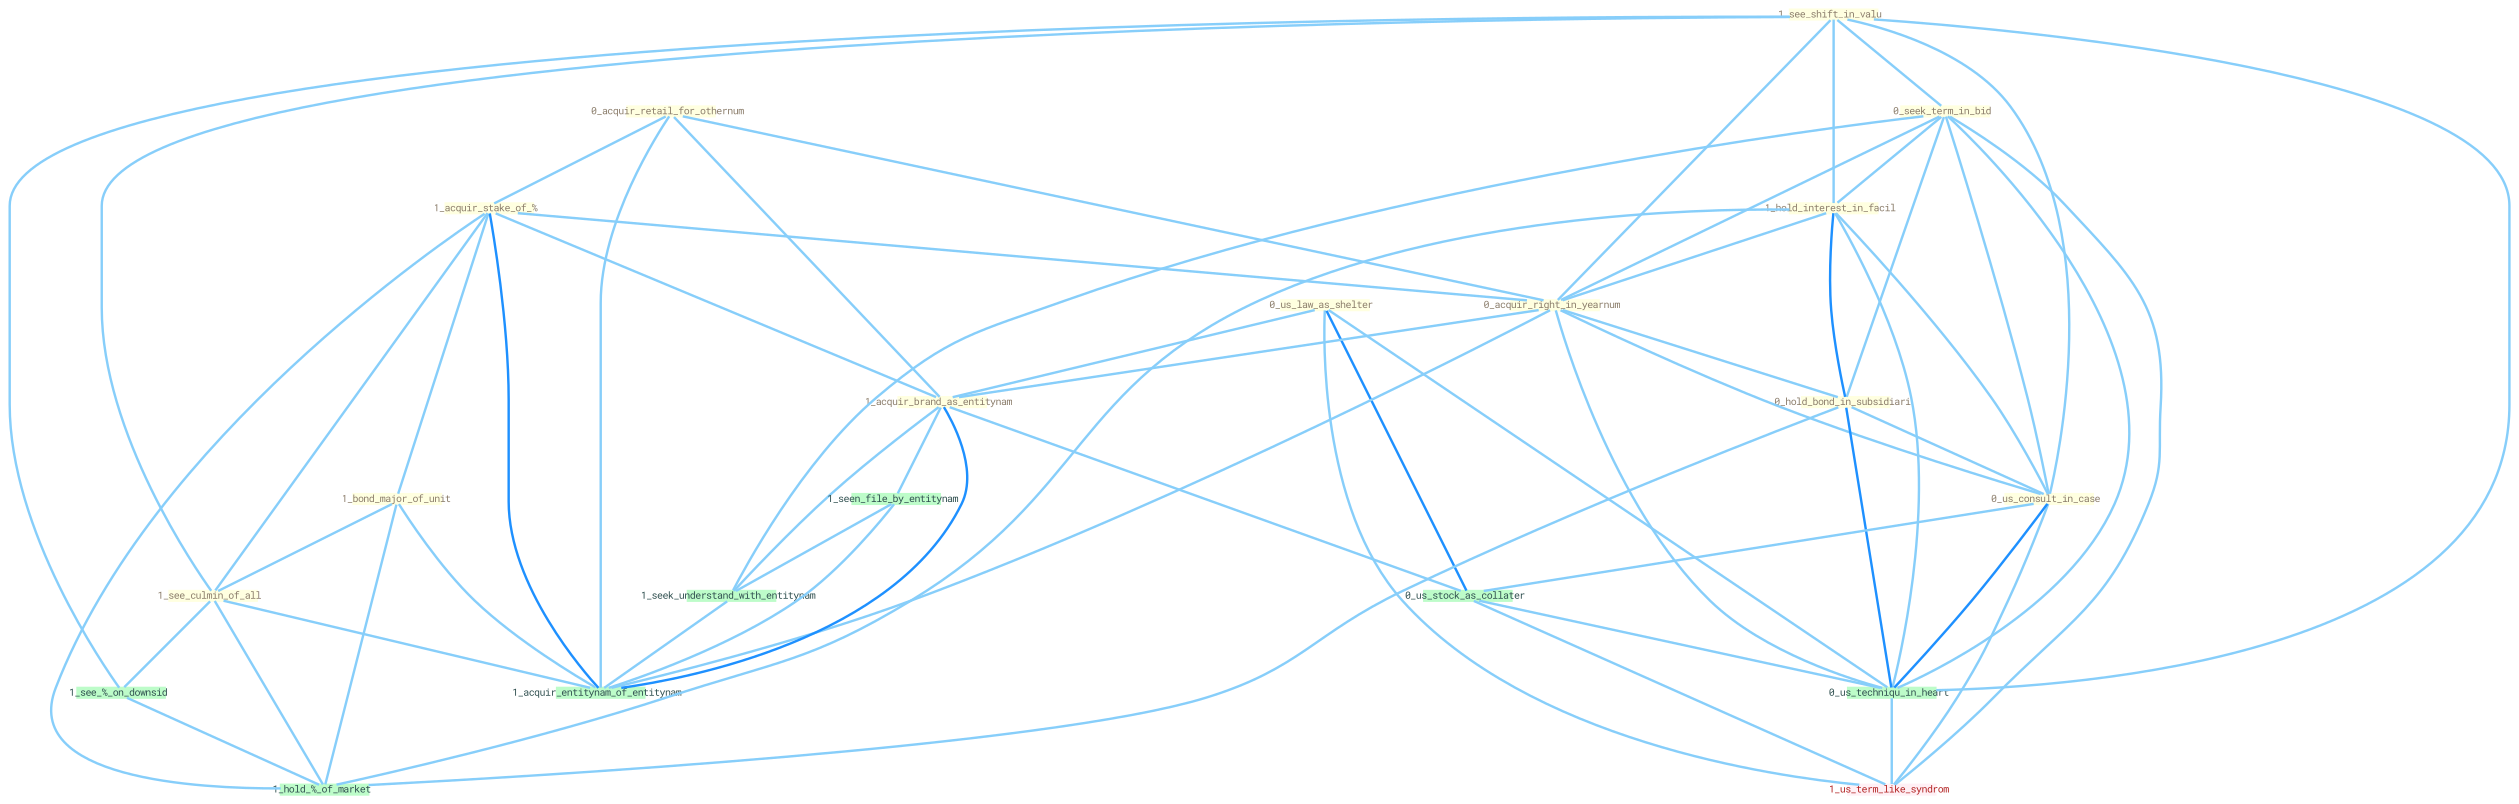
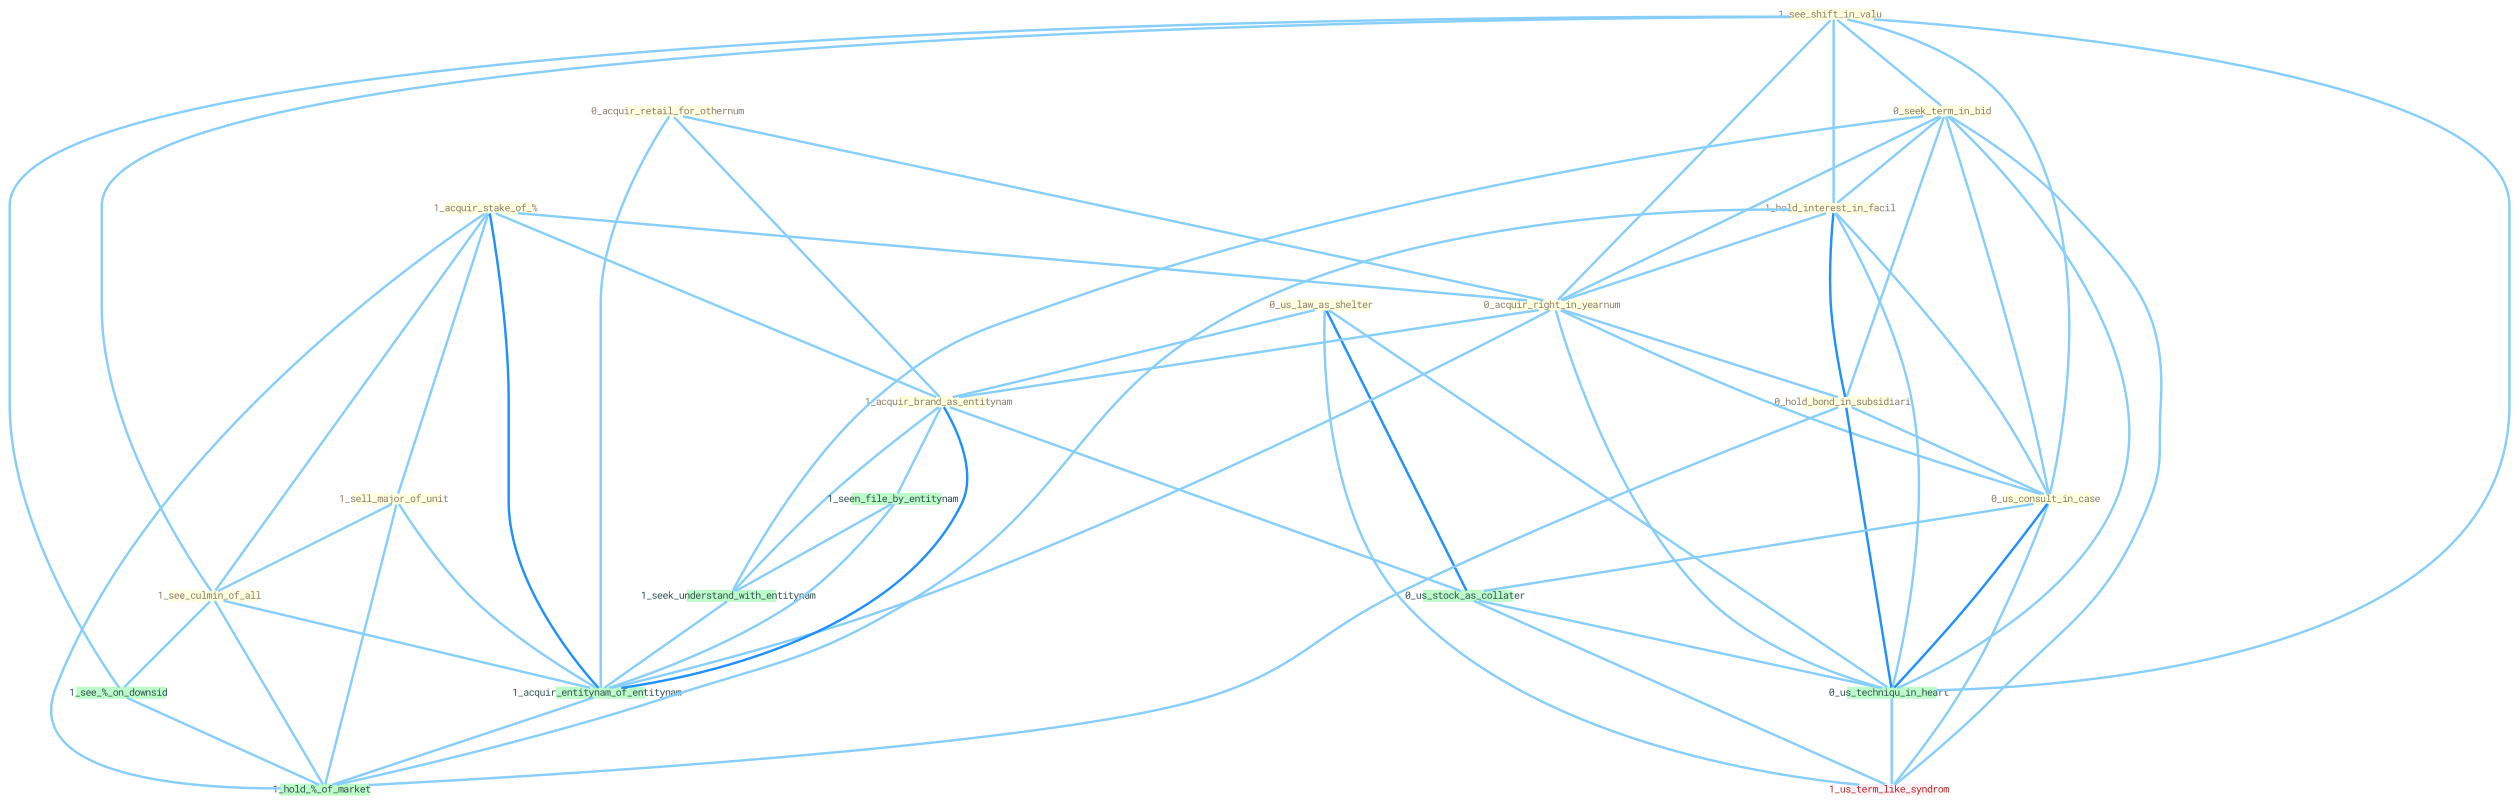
edge "0_acquir_retail_for_othernum" -- "1_acquir_stake_of_%": removed
node "1_bond_major_of_unit": label "1_bond_major_of_unit" -> "1_sell_major_of_unit"
edge "1_acquir_entitynam_of_entitynam" -- "1_hold_%_of_market": added
